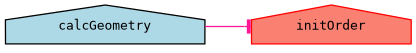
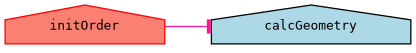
edge "calcGeometry" -> "initOrder": reversed
